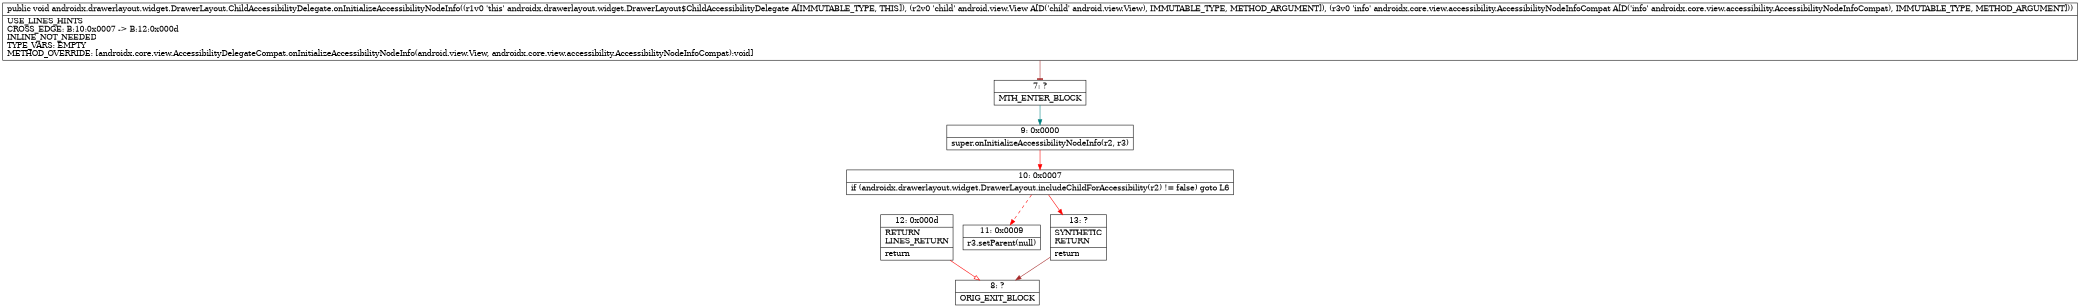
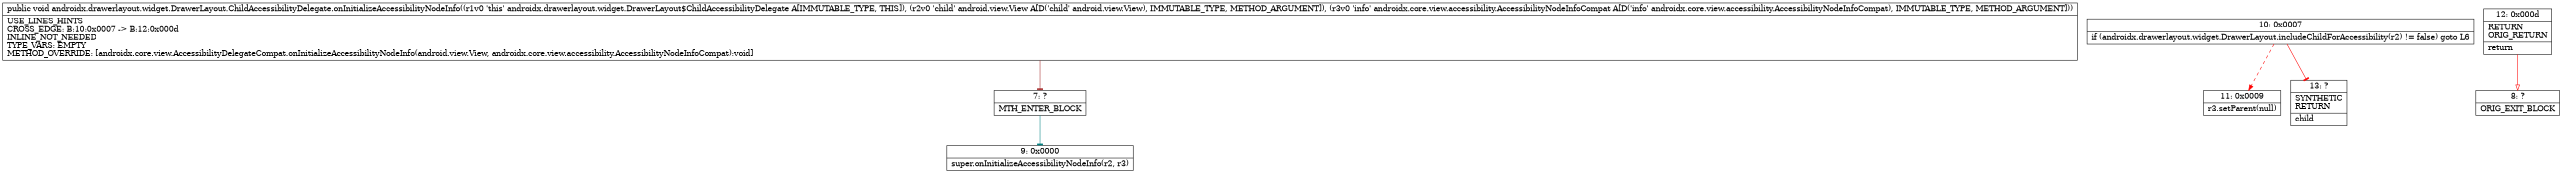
edge "7: ?" -> "9: 0x0000": arrowhead normal -> tee
edge "9: 0x0000" -> "10: 0x0007": removed
edge "10: 0x0007" -> "13: ?": arrowhead normal -> tee
node "12: 0x000d": text "LINES_RETURN" -> "ORIG_RETURN"
node "13: ?": text "return" -> "child"
edge "13: ?" -> "8: ?": removed
